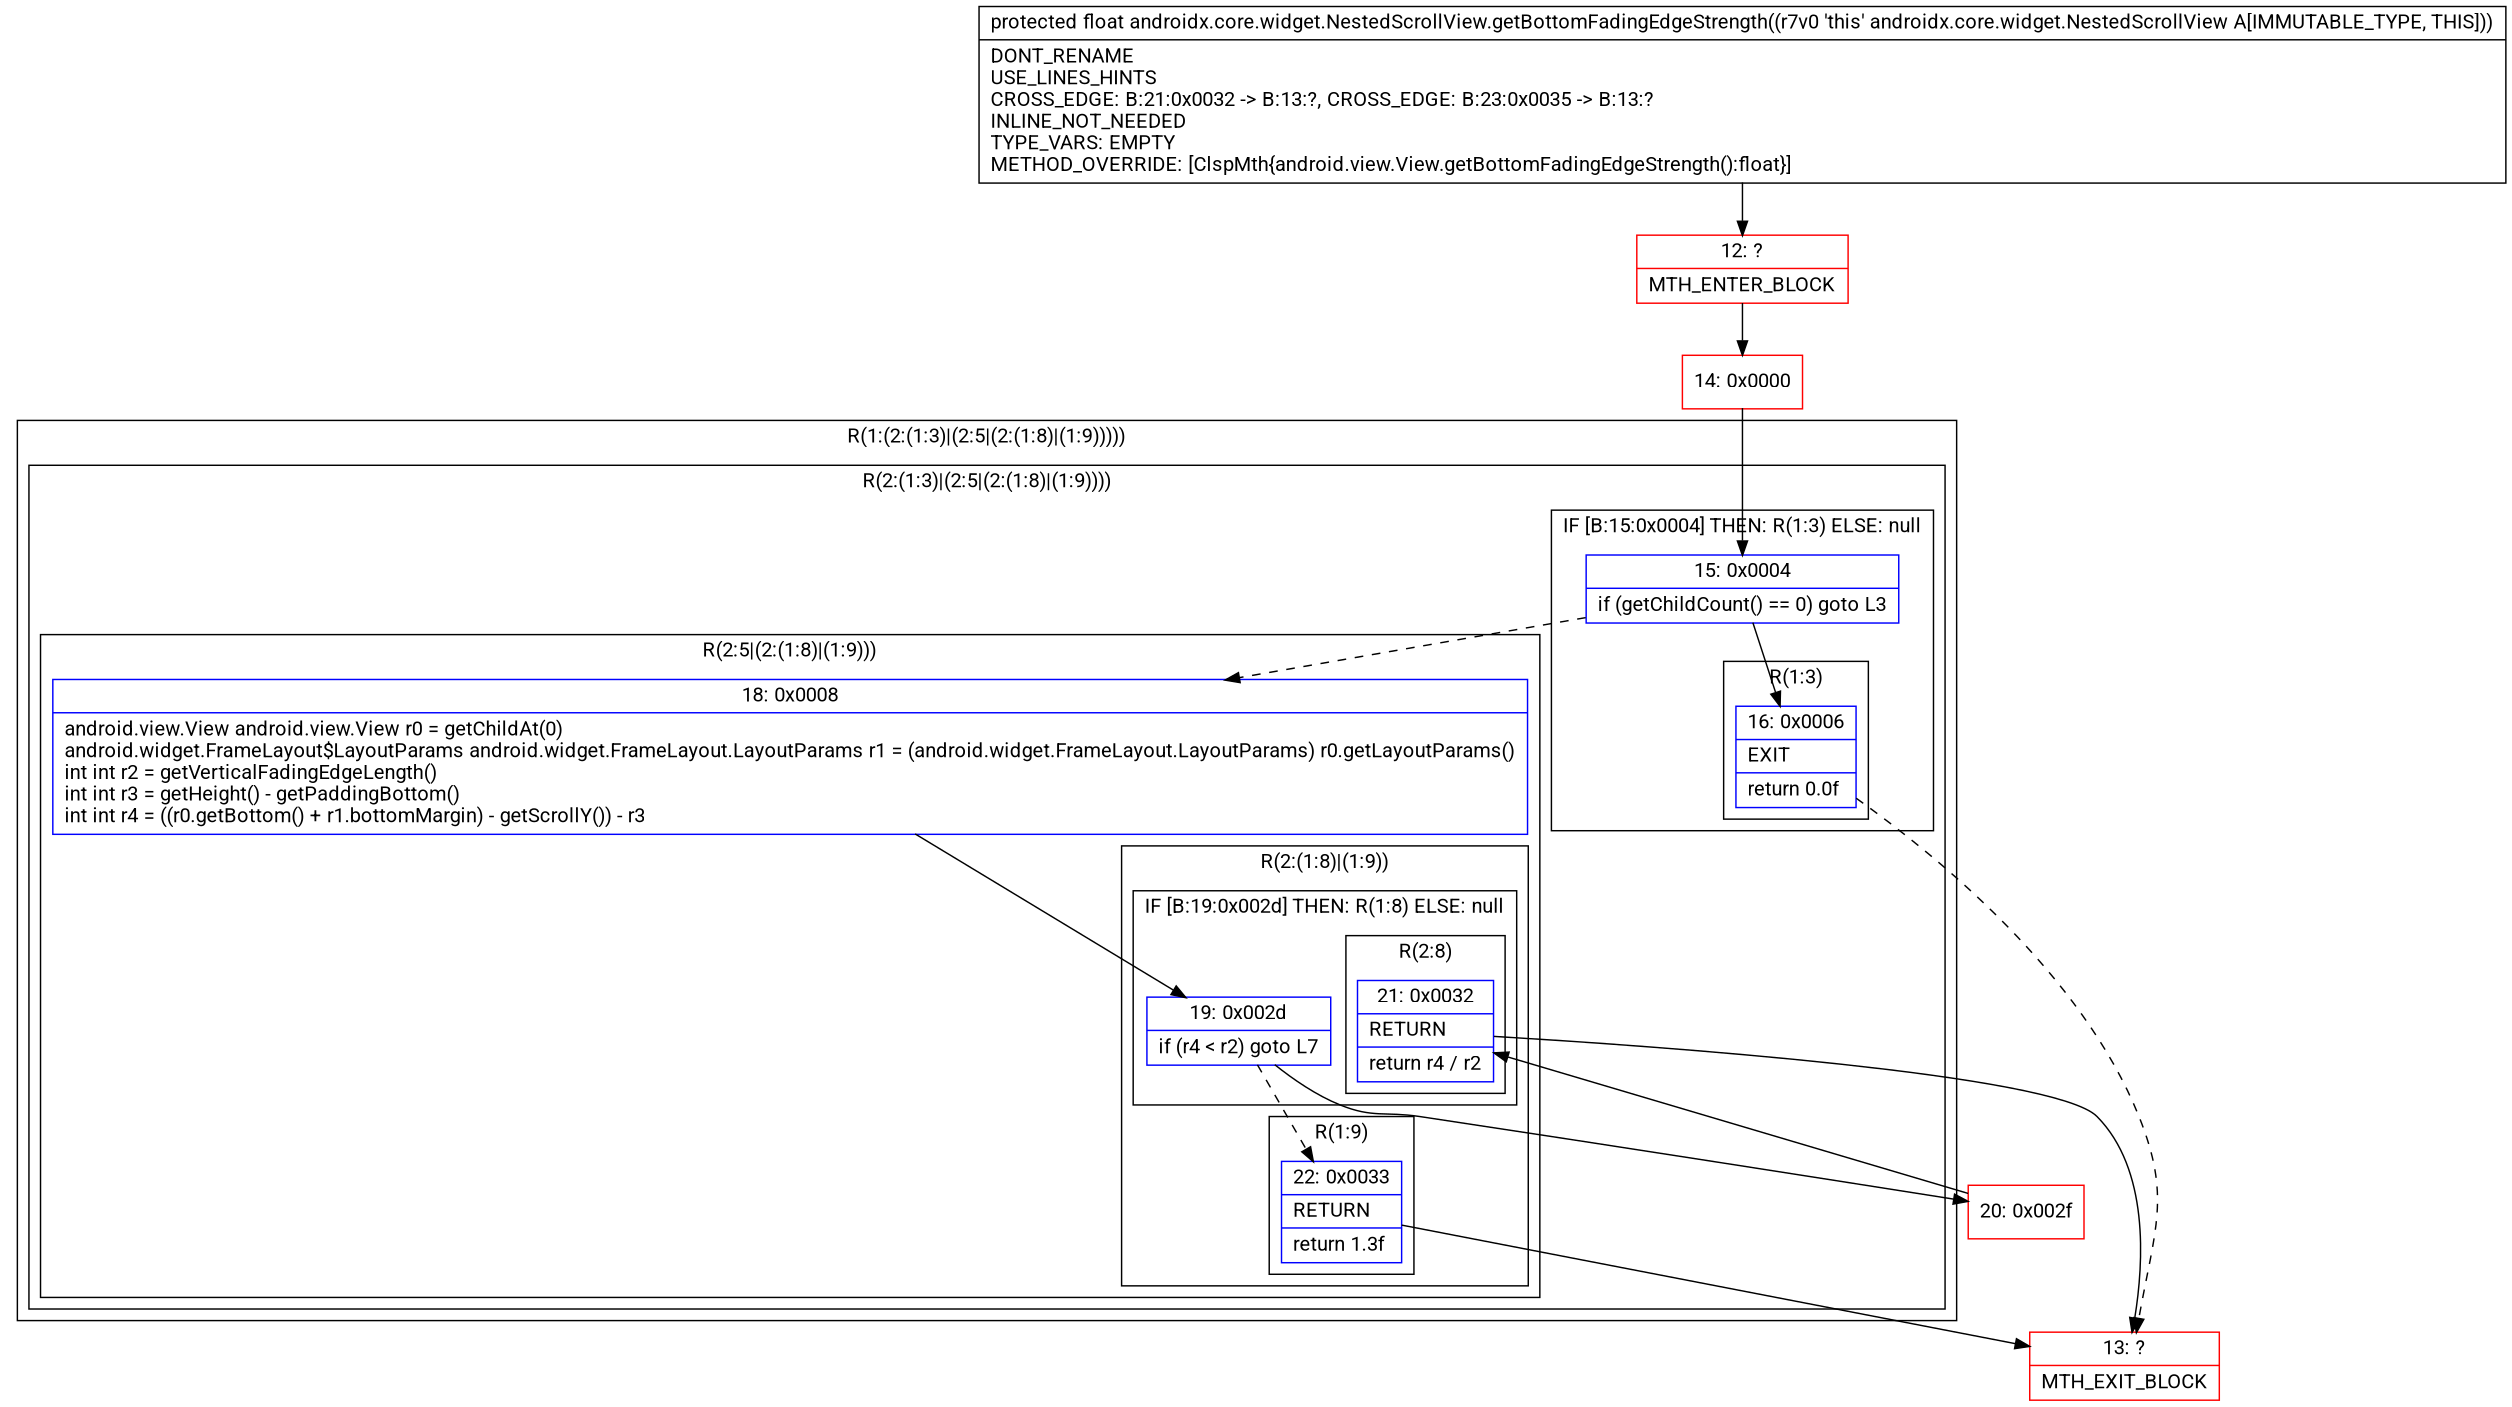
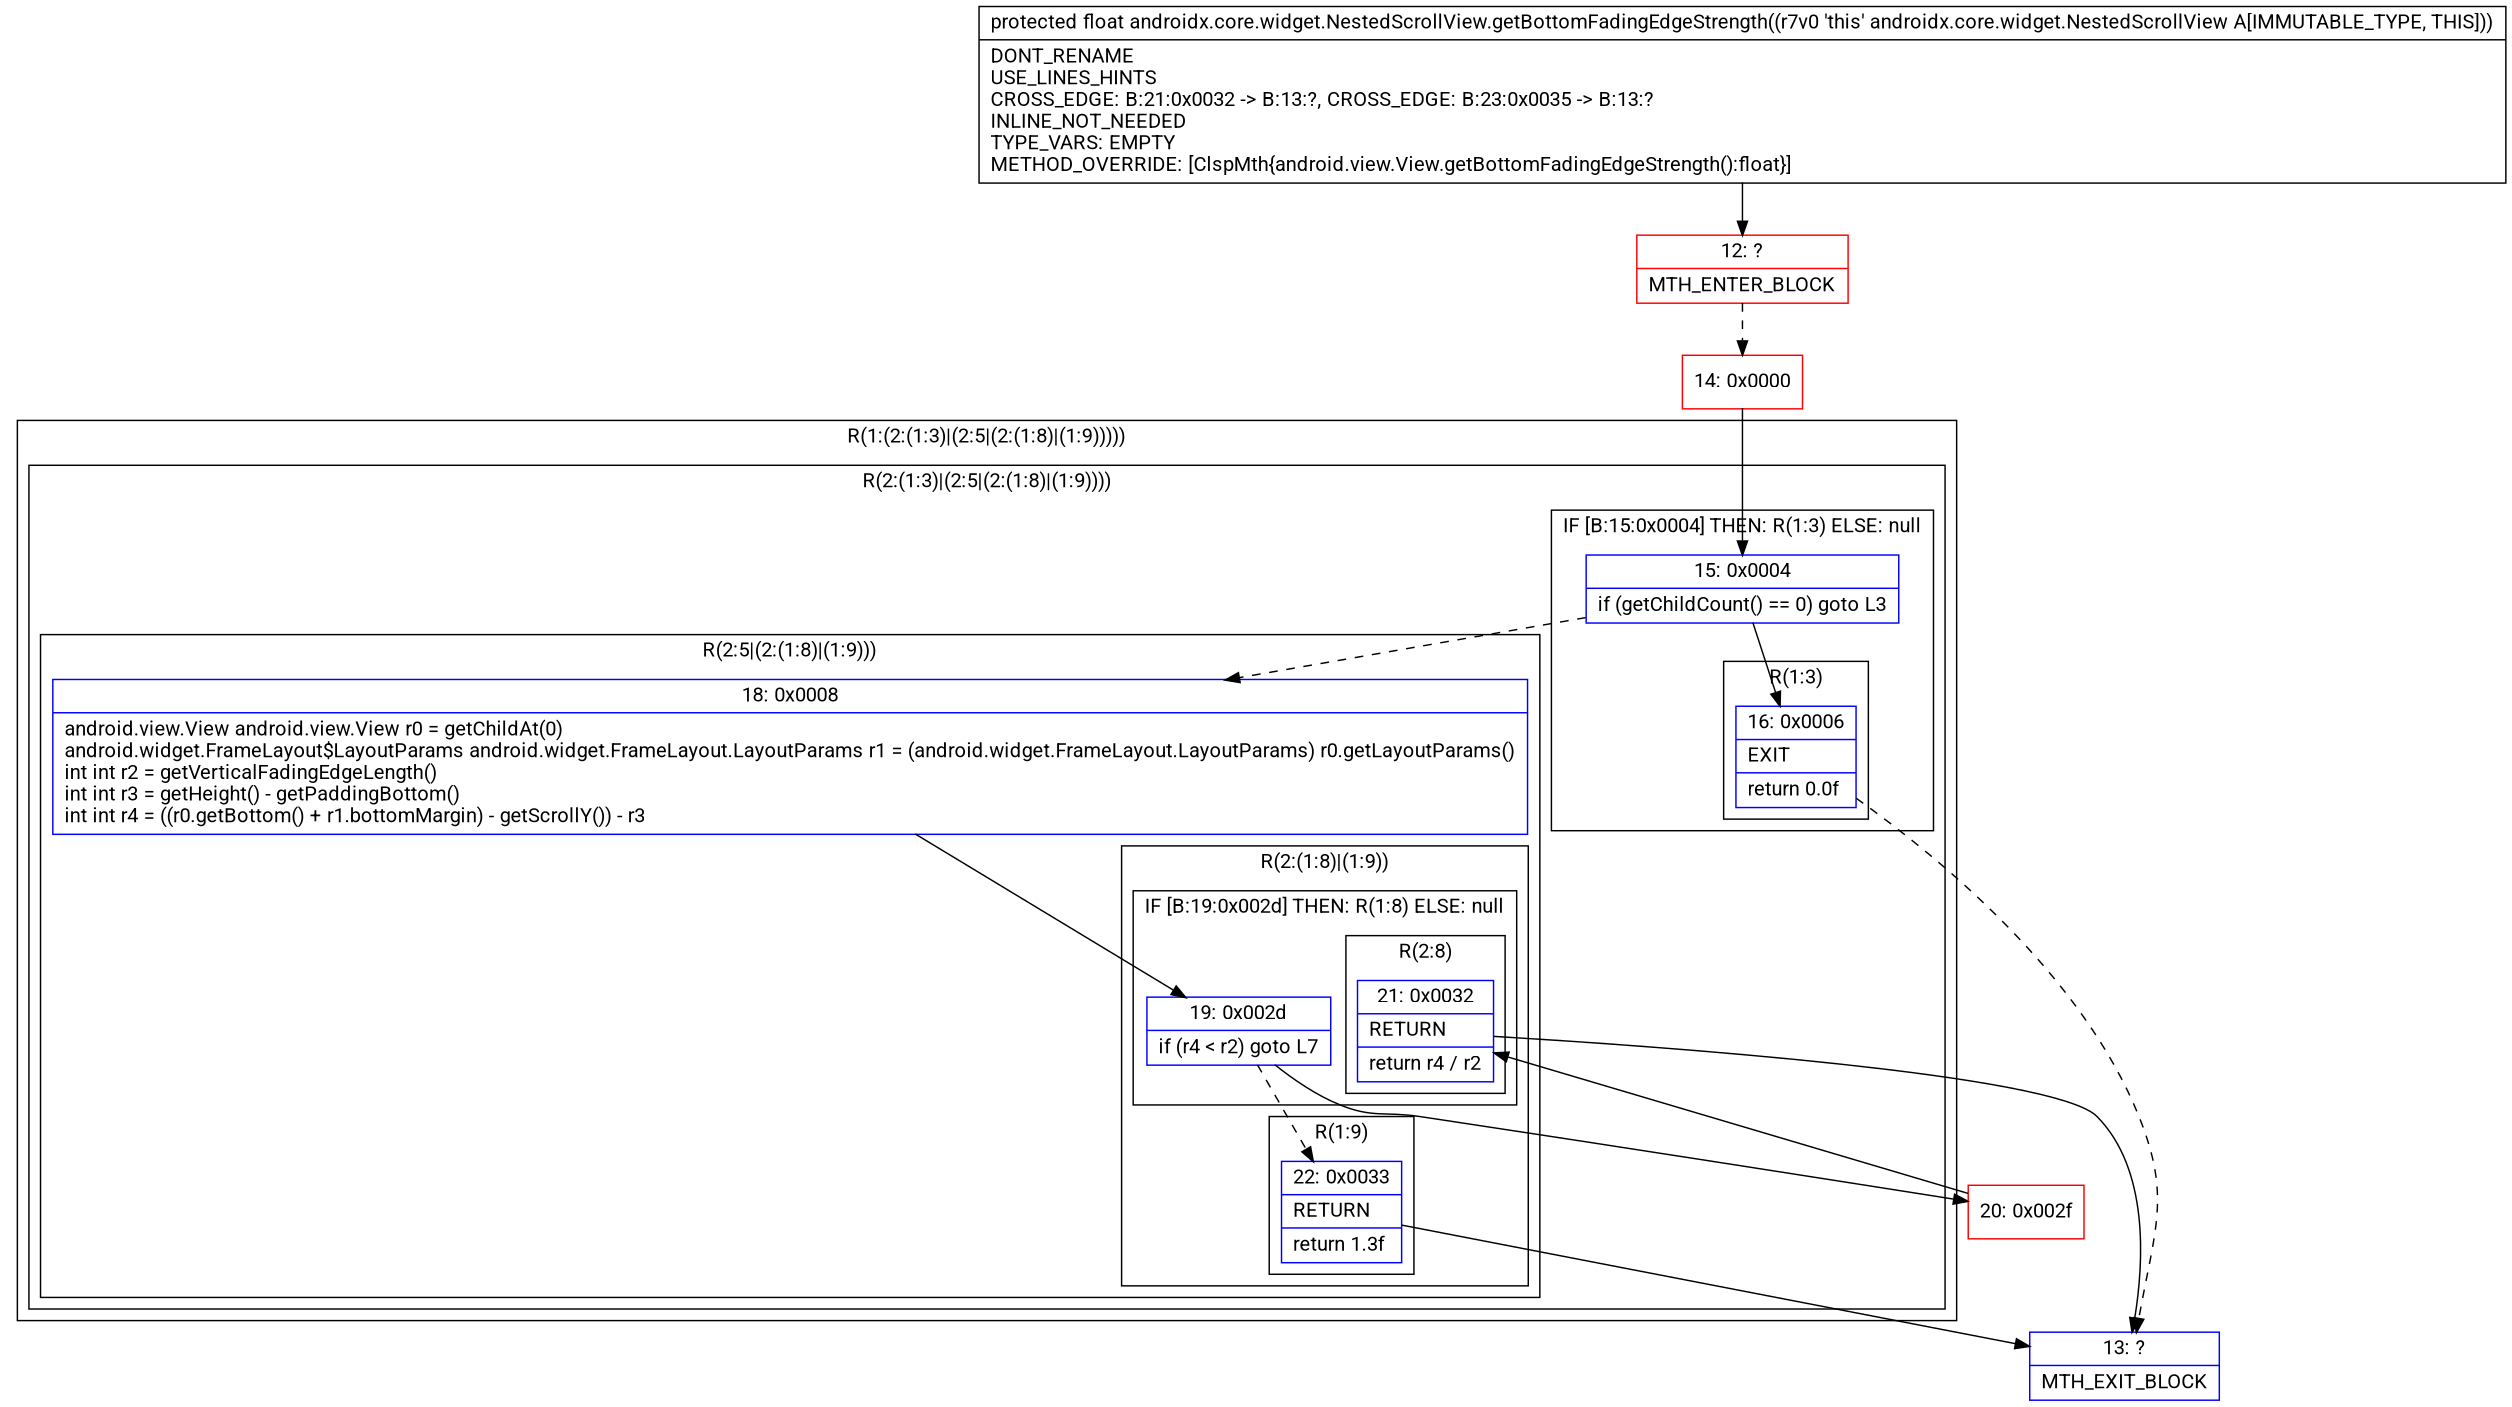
edge "12: ?" -> "14: 0x0000": style solid -> dashed
node "13: ?": color red -> blue
